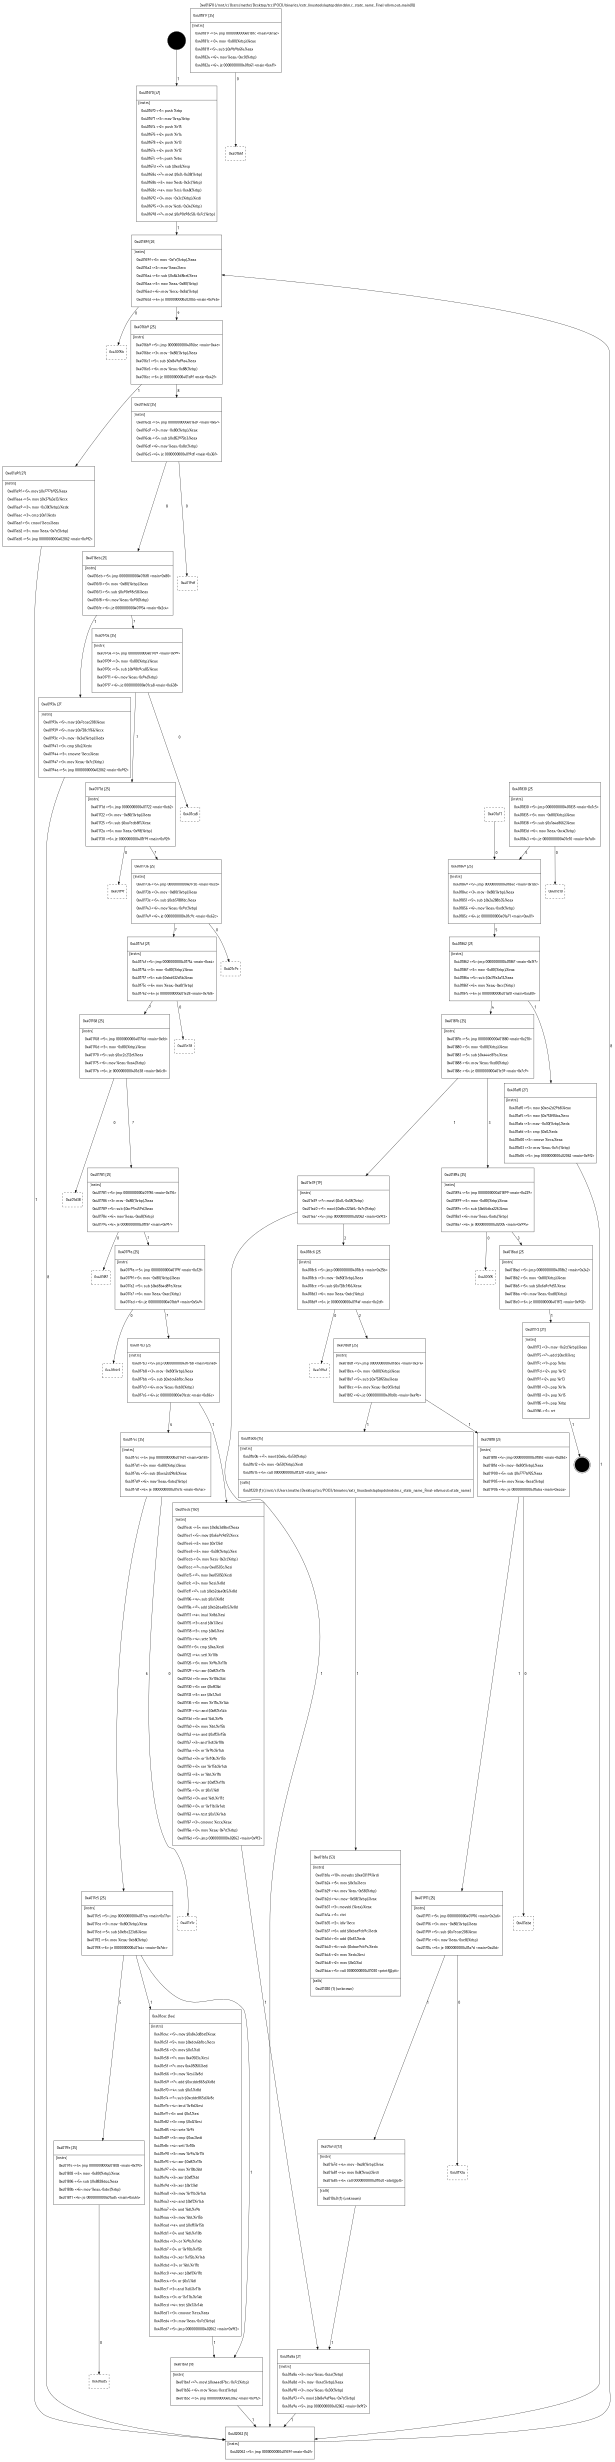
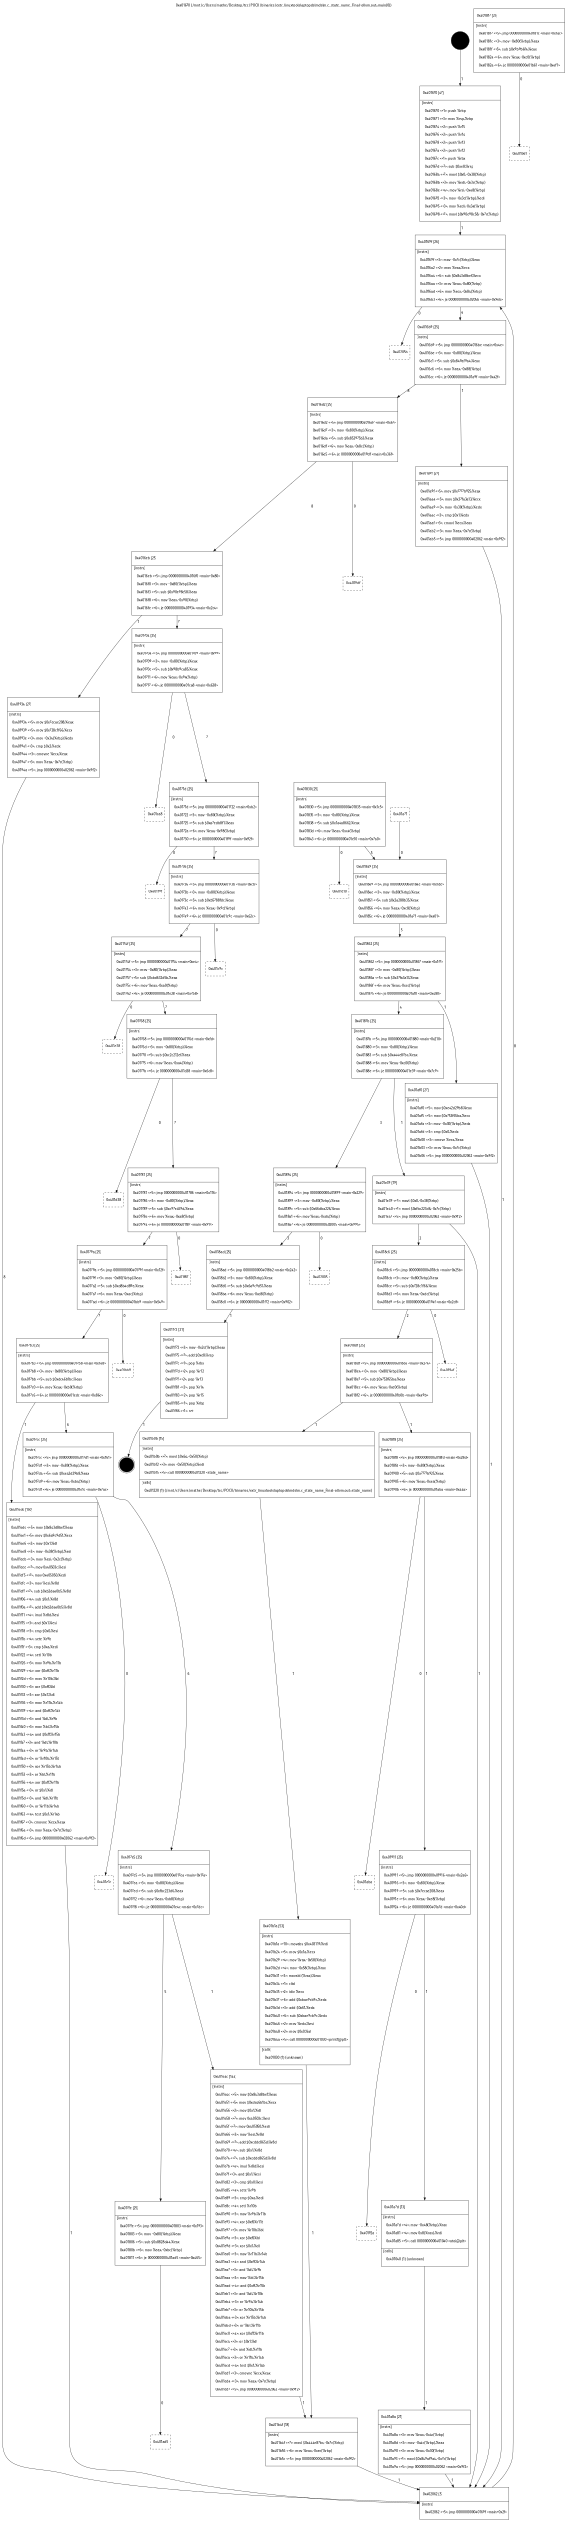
edge "0x401edc [150]" -> "0x401a8a [21]": now "0x401edc [150]" -> "0x402062 [5]"
edge "0x4017e5 [25]" -> "0x401b4f [18]": now "0x401b1a [53]" -> "0x401b4f [18]"
